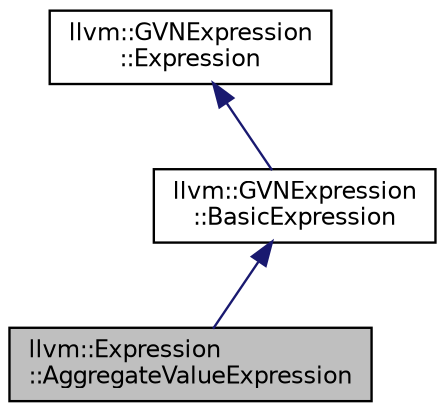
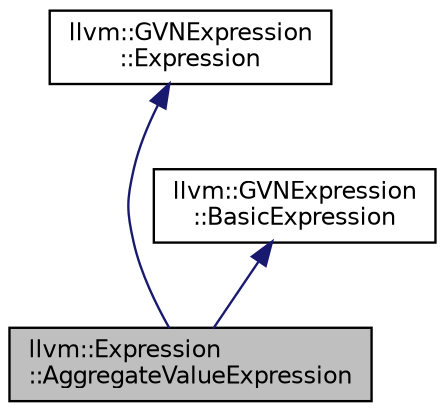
edge "llvm::GVNExpression ::BasicExpression" -> "llvm::GVNExpression ::Expression": now "llvm::Expression ::AggregateValueExpression" -> "llvm::GVNExpression ::Expression"
